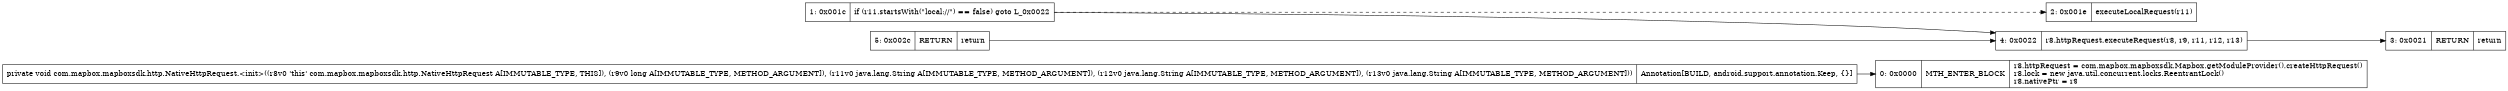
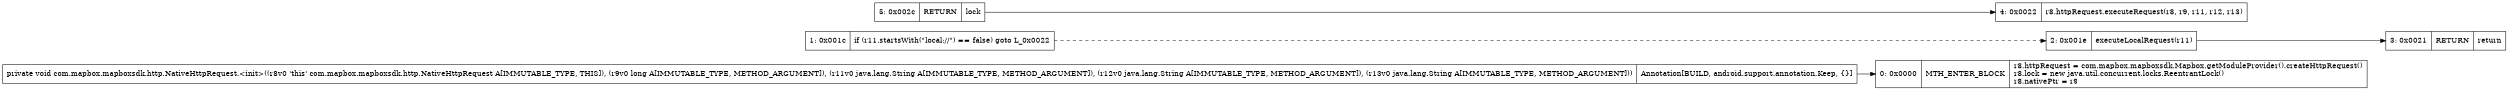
edge "1: 0x001c" -> "4: 0x0022": removed
node "5: 0x002c": text "return" -> "lock"
edge "4: 0x0022" -> "3: 0x0021": now "2: 0x001e" -> "3: 0x0021"
